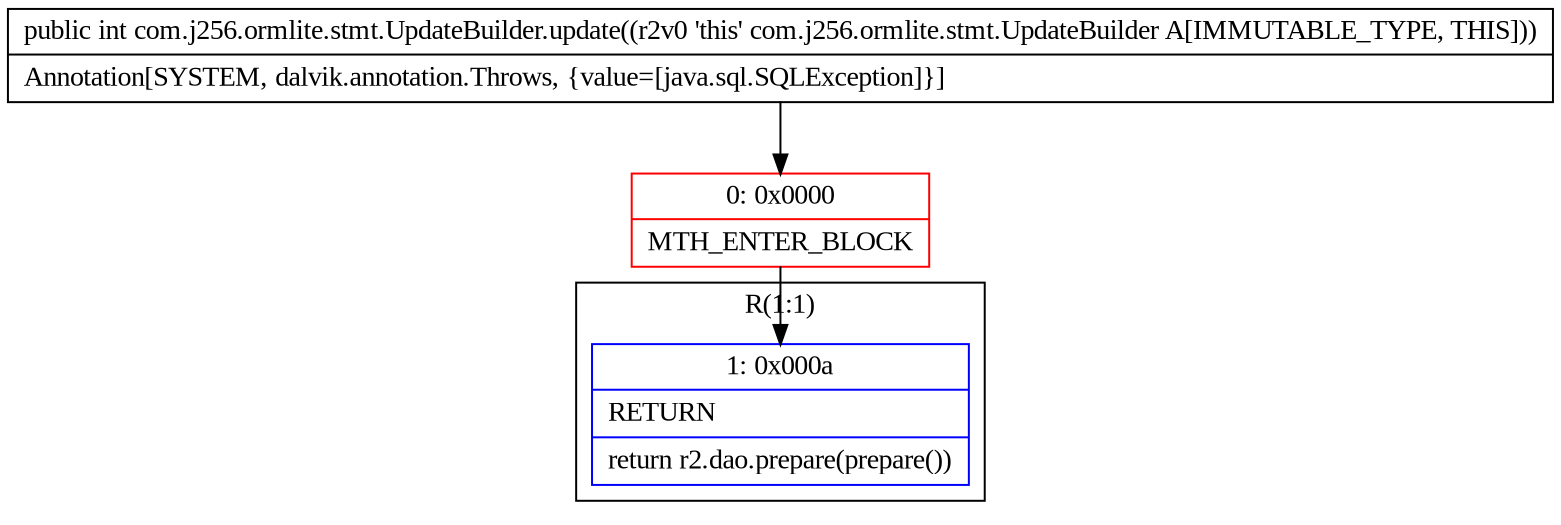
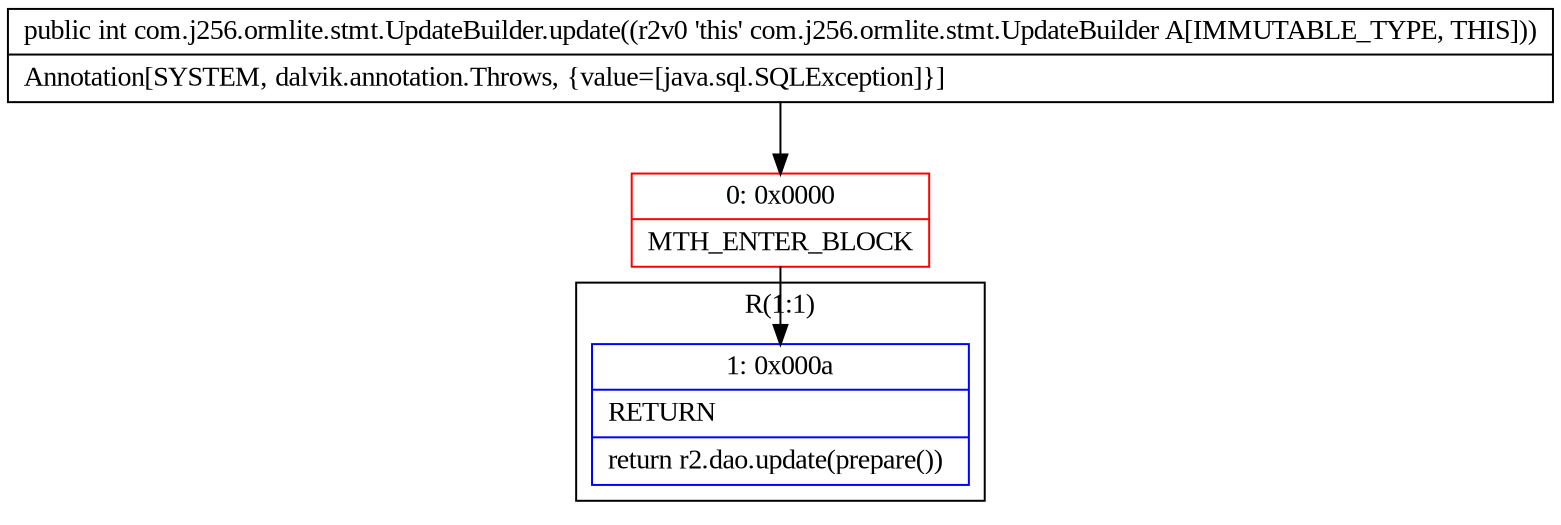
node "1: 0x000a": text "return r2.dao.prepare(prepare())" -> "return r2.dao.update(prepare())"
